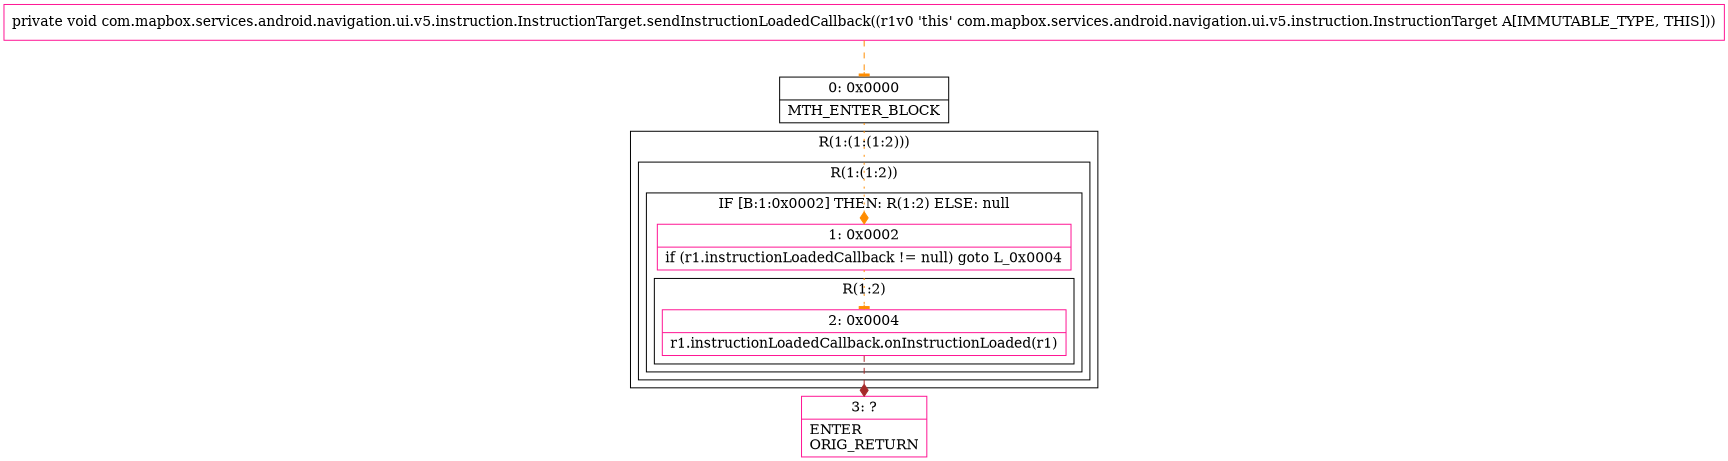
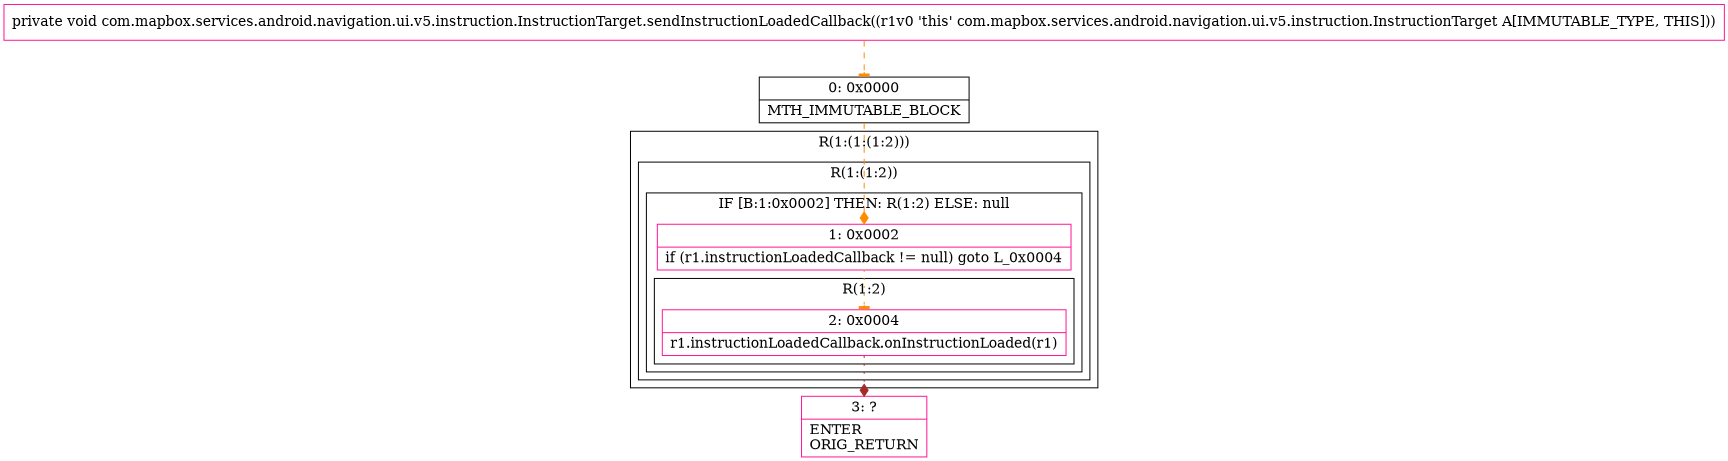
node "0: 0x0000": text "MTH_ENTER_BLOCK" -> "MTH_IMMUTABLE_BLOCK"
edge "0: 0x0000" -> "1: 0x0002": style dotted -> dashed
edge "2: 0x0004" -> "3: ?": style dashed -> dotted
